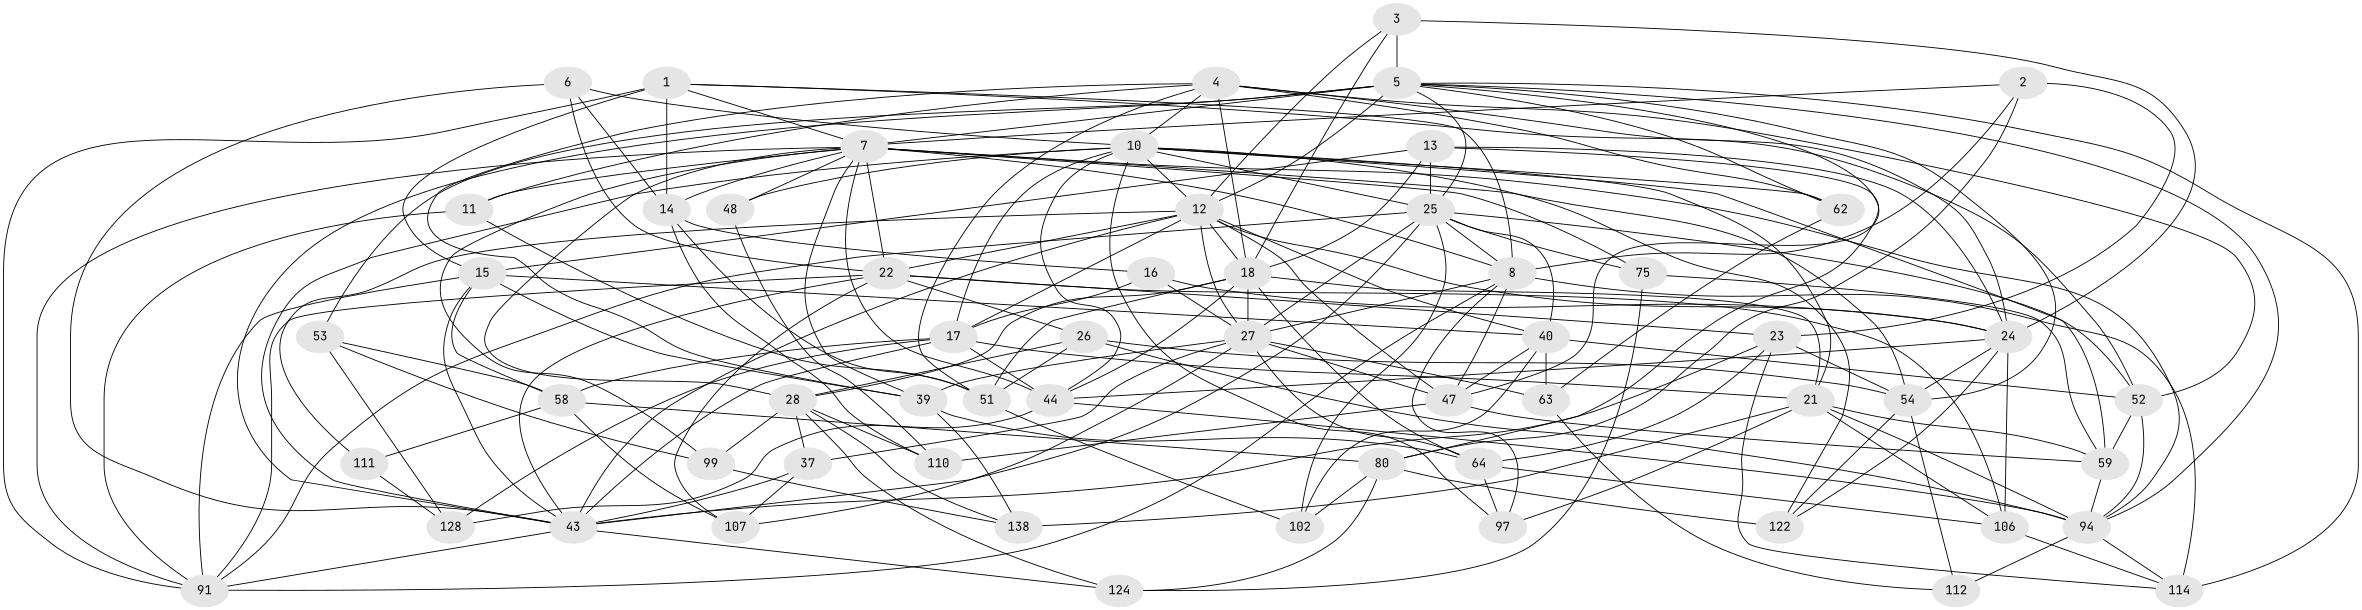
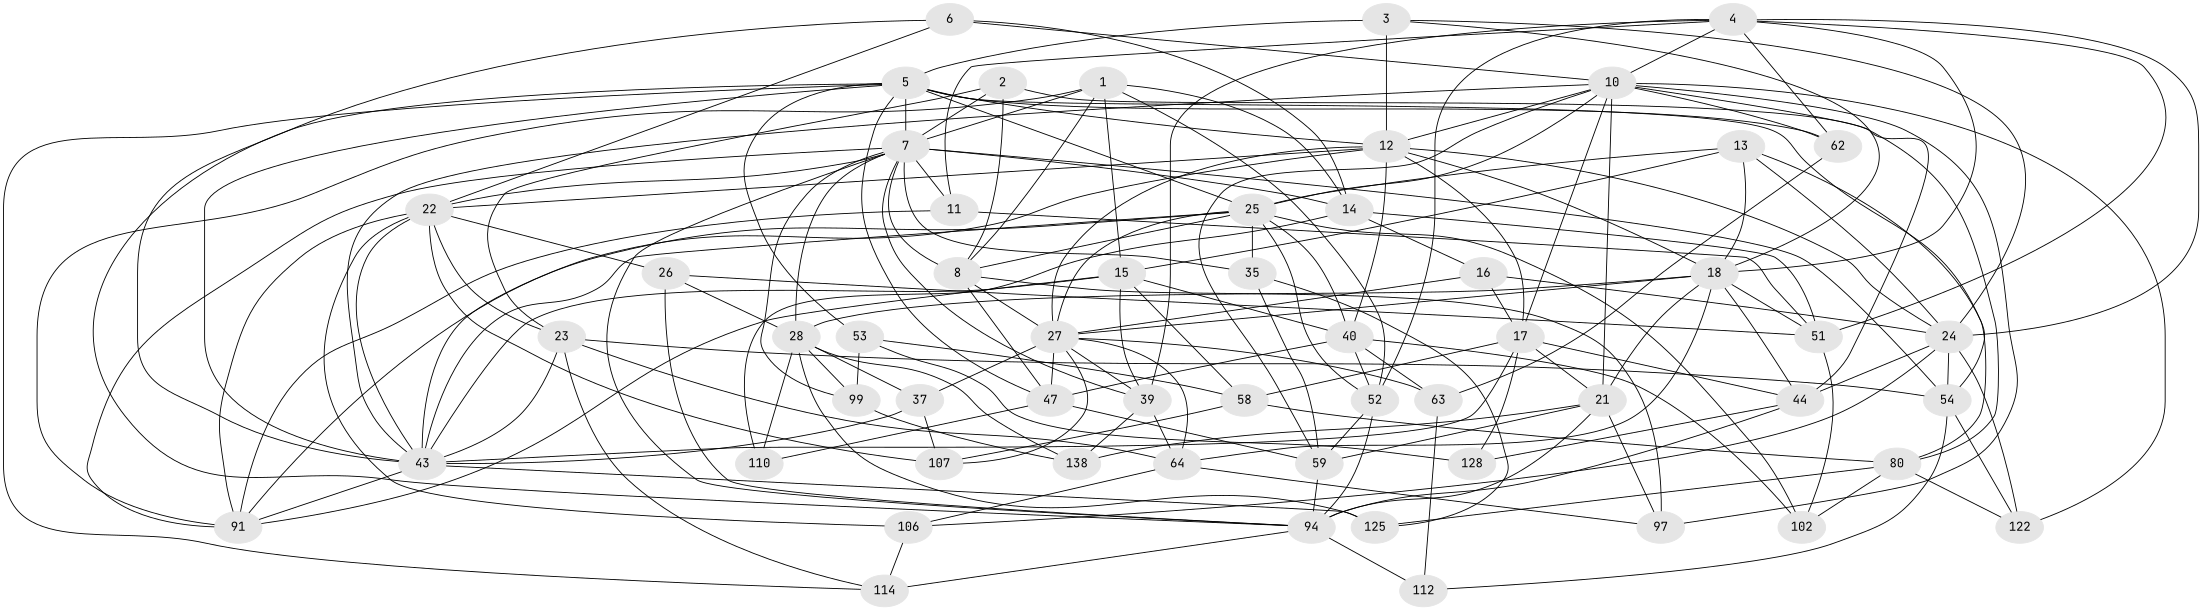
node "48": removed
edge "12" -- "47": removed
node "75": label "75" -> "35"
edge "7" -- "44": removed
edge "8" -- "114": removed
edge "26" -- "54": removed
node "111": removed
edge "21" -- "106": removed
edge "8" -- "91": removed
node "124": label "124" -> "125"
